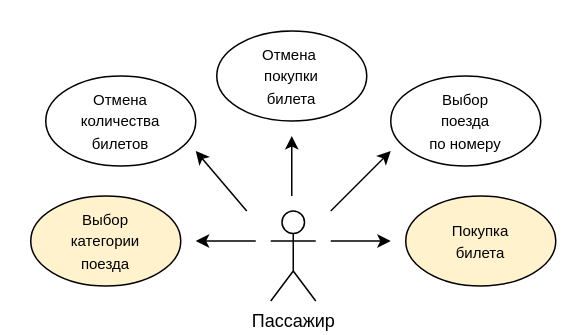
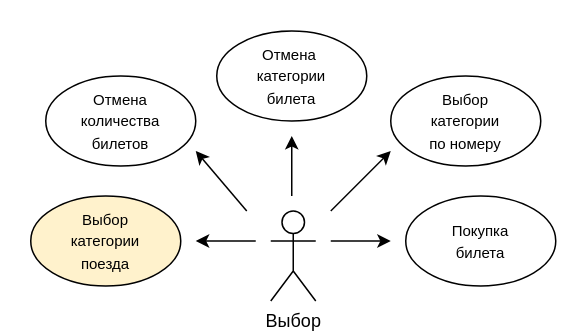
node "Отмена покупки билета": label "Отмена покупки билета" -> "Отмена категории билета"
node "Выбор поезда по номеру": label "Выбор поезда по номеру" -> "Выбор категории по номеру"
node "Покупка билета": fillcolor #fff2cc -> #ffffff
node "Пассажир": label "Пассажир" -> "Выбор"
